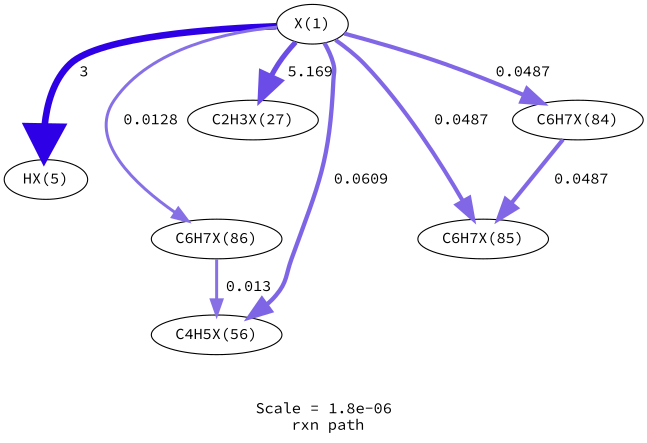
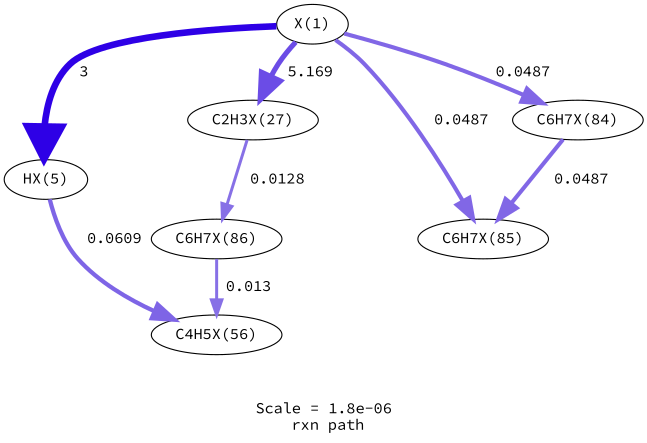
edge "X(1)" -> "C6H7X(86)": now "C2H3X(27)" -> "C6H7X(86)"
edge "X(1)" -> "C4H5X(56)": now "HX(5)" -> "C4H5X(56)"
